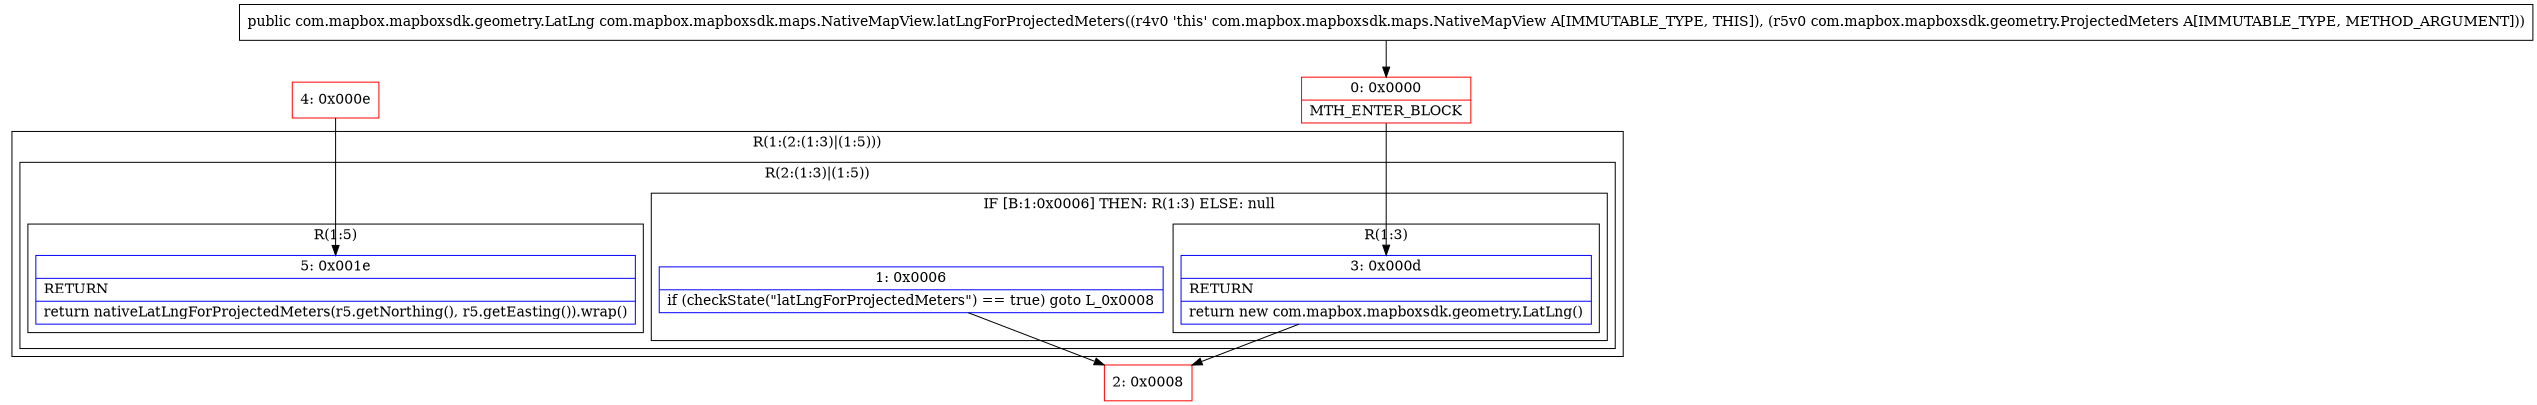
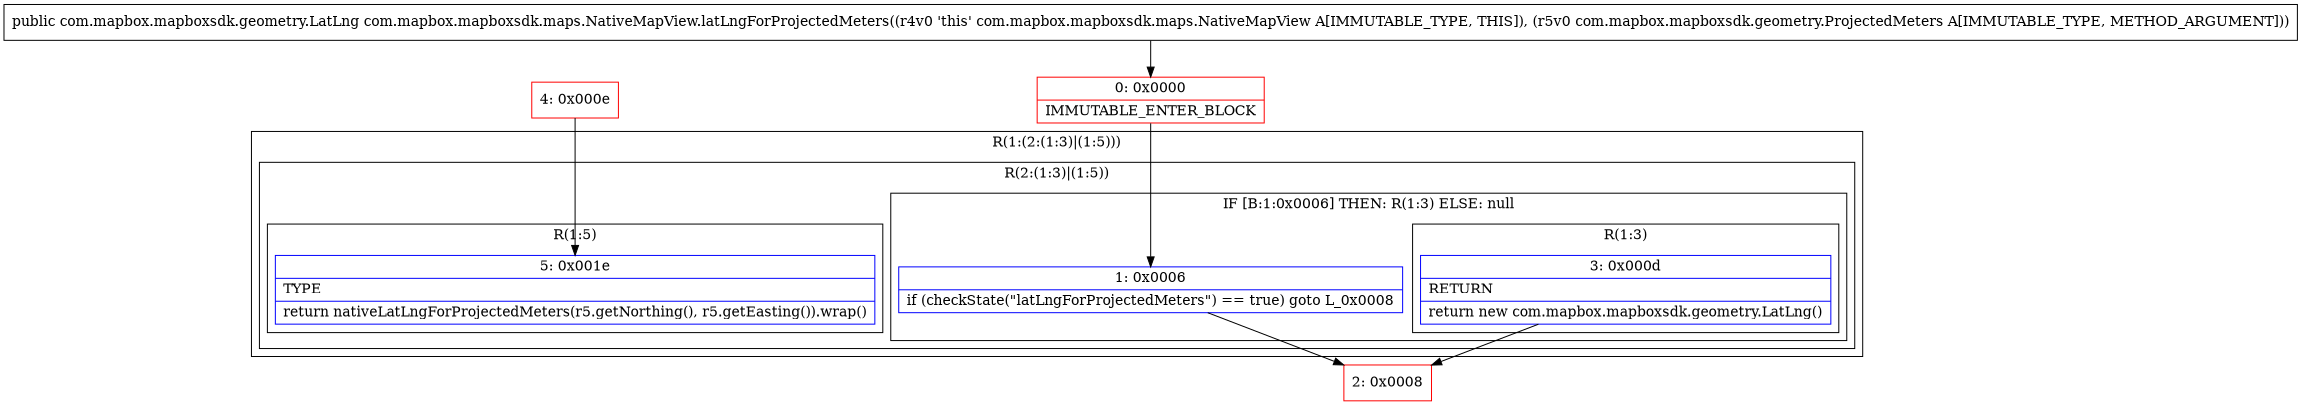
node "0: 0x0000": text "MTH_ENTER_BLOCK" -> "IMMUTABLE_ENTER_BLOCK"
edge "0: 0x0000" -> "3: 0x000d": now "0: 0x0000" -> "1: 0x0006"
node "5: 0x001e": text "RETURN" -> "TYPE"
